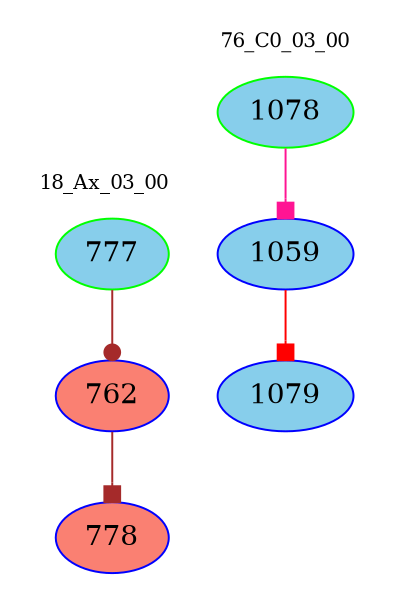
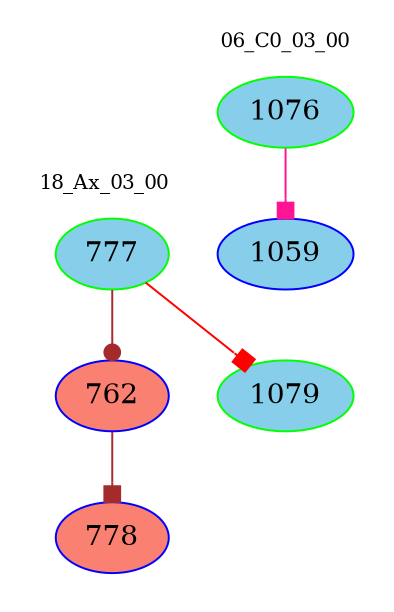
cluster "76_C0_03_00": label "76_C0_03_00" -> "06_C0_03_00"
node "1078": label "1078" -> "1076"
edge "1059" -> "1079": now "777" -> "1079"
node "1079": color blue -> green
